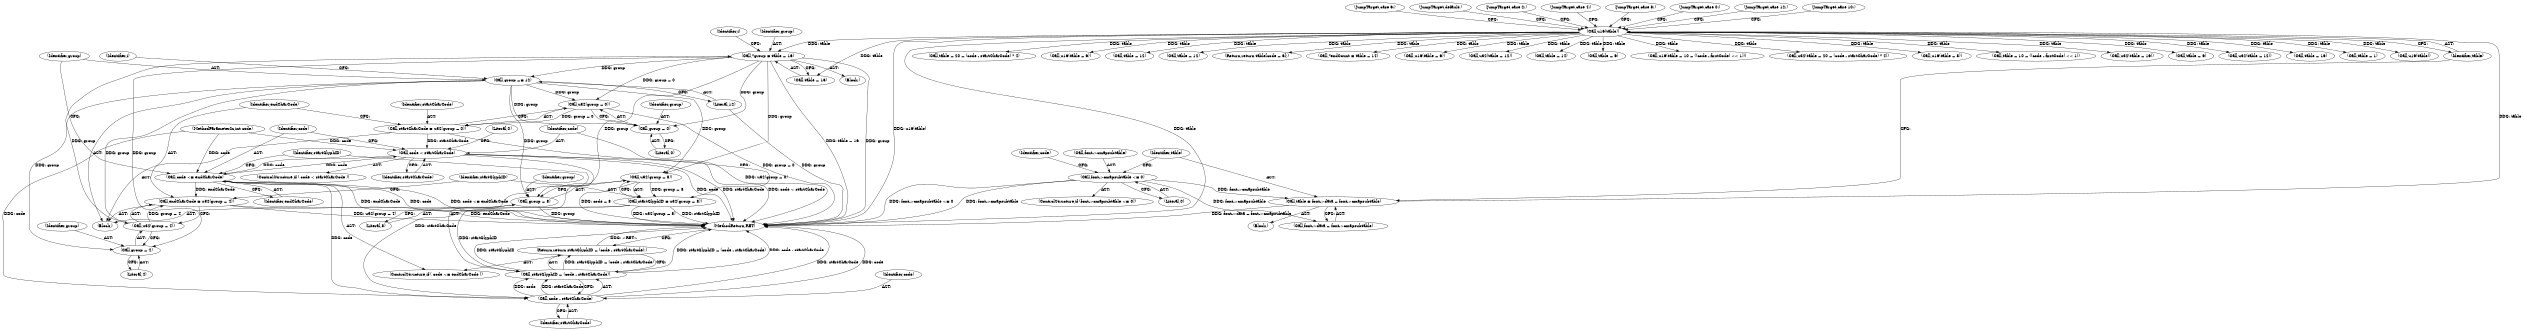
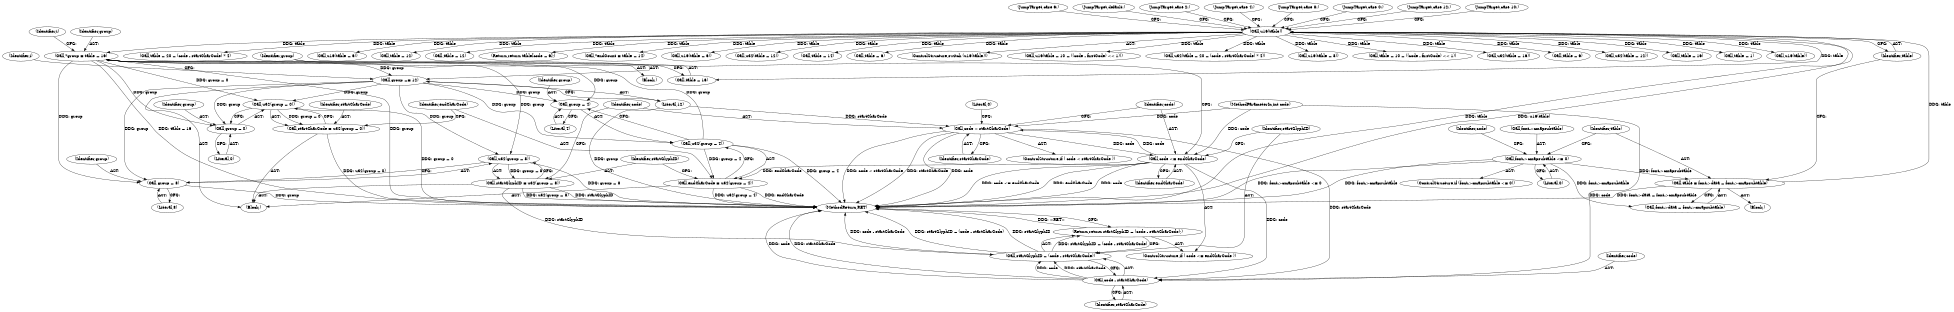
node "(ControlStructure,switch (u16(table)))": added
edge "(Call,startCharCode = u32(group + 0))" -> "(Call,code < startCharCode)": now "(Literal,12)" -> "(Call,code < startCharCode)"
edge "(Call,u32(group + 4))" -> "(MethodReturn,RET)": added, label "DDG: group + 4"
edge "(Call,u32(group + 8))" -> "(MethodReturn,RET)": label "DDG: code + 8" -> "DDG: group + 8"
